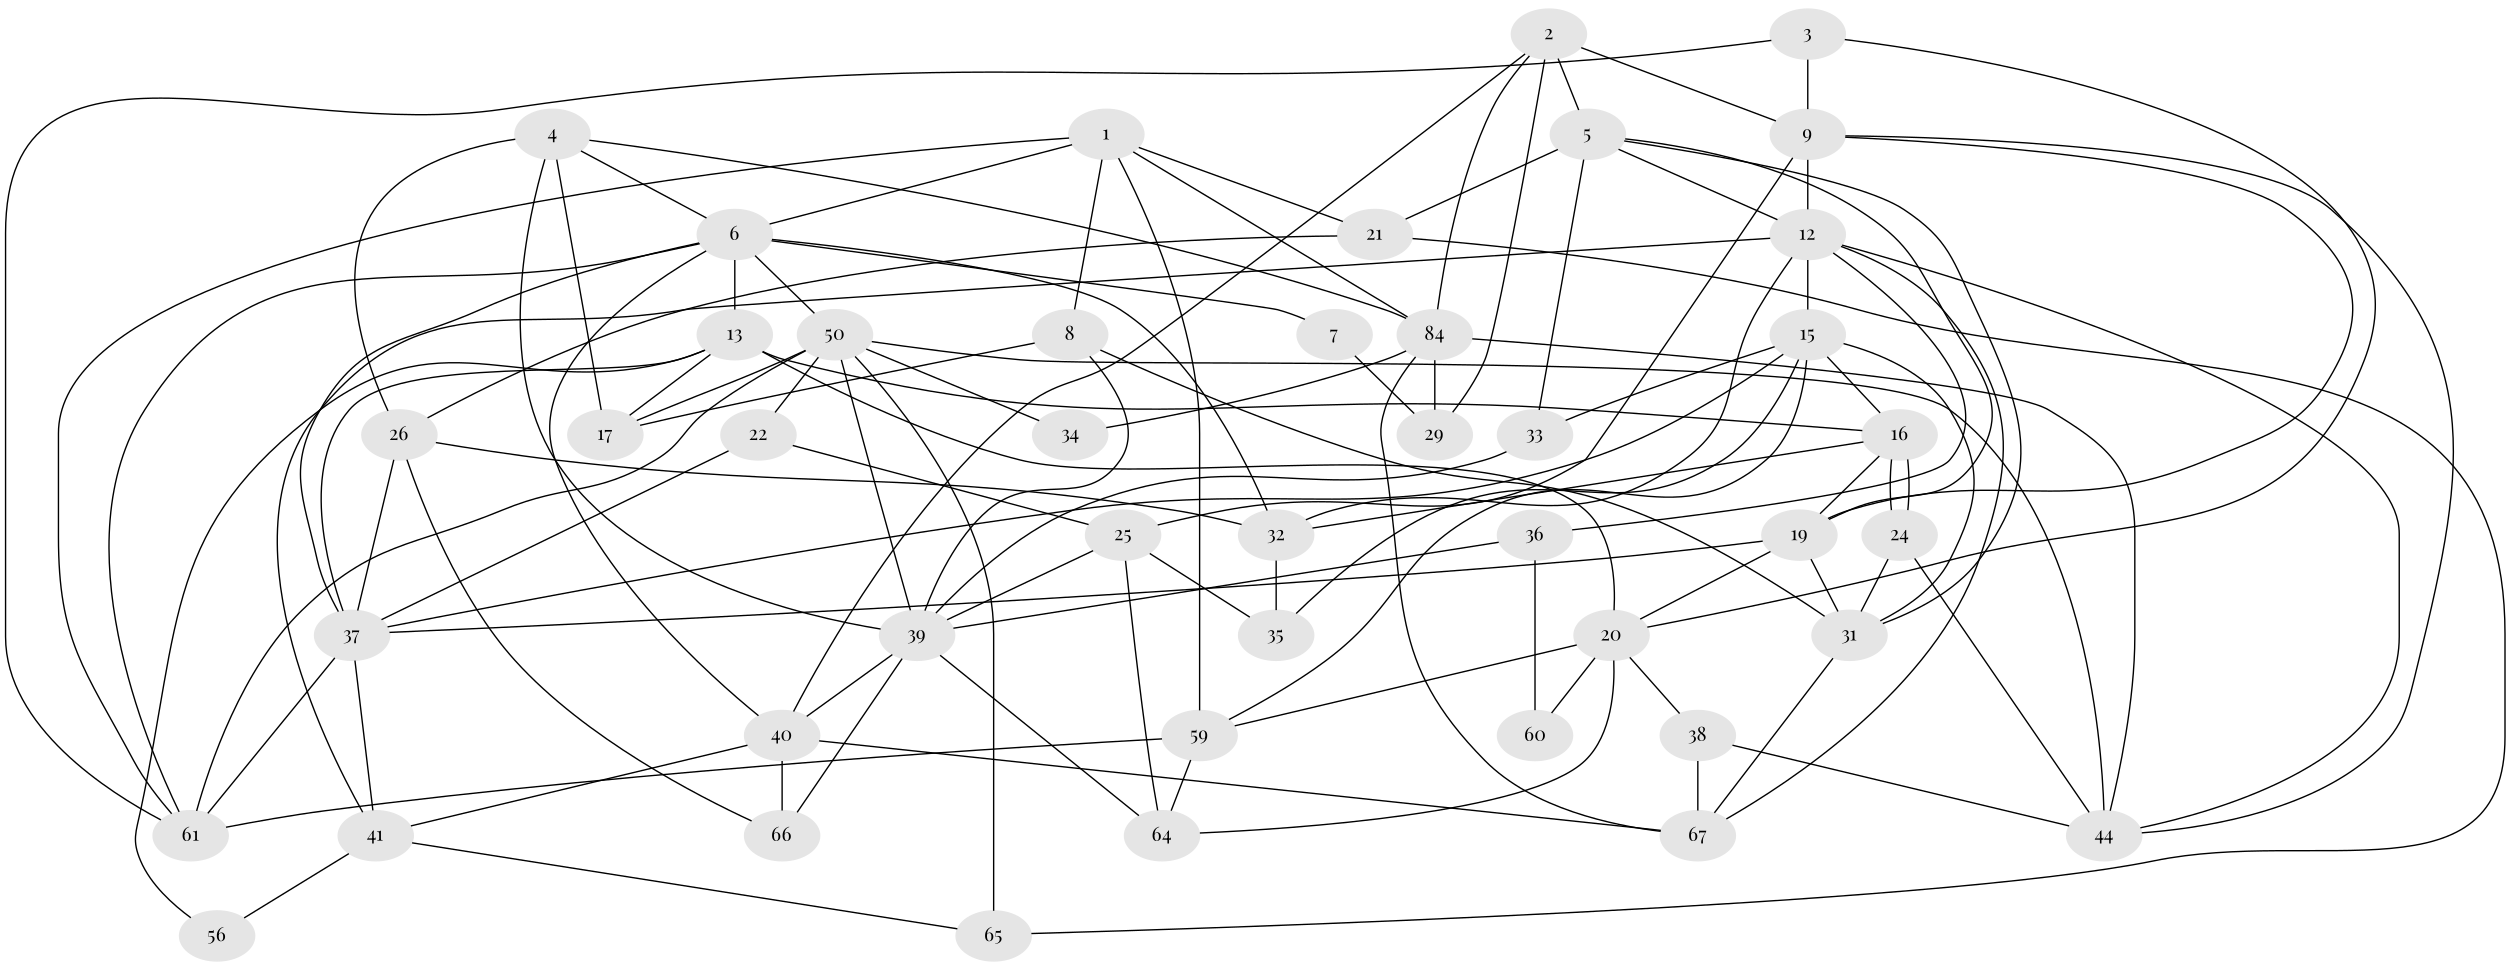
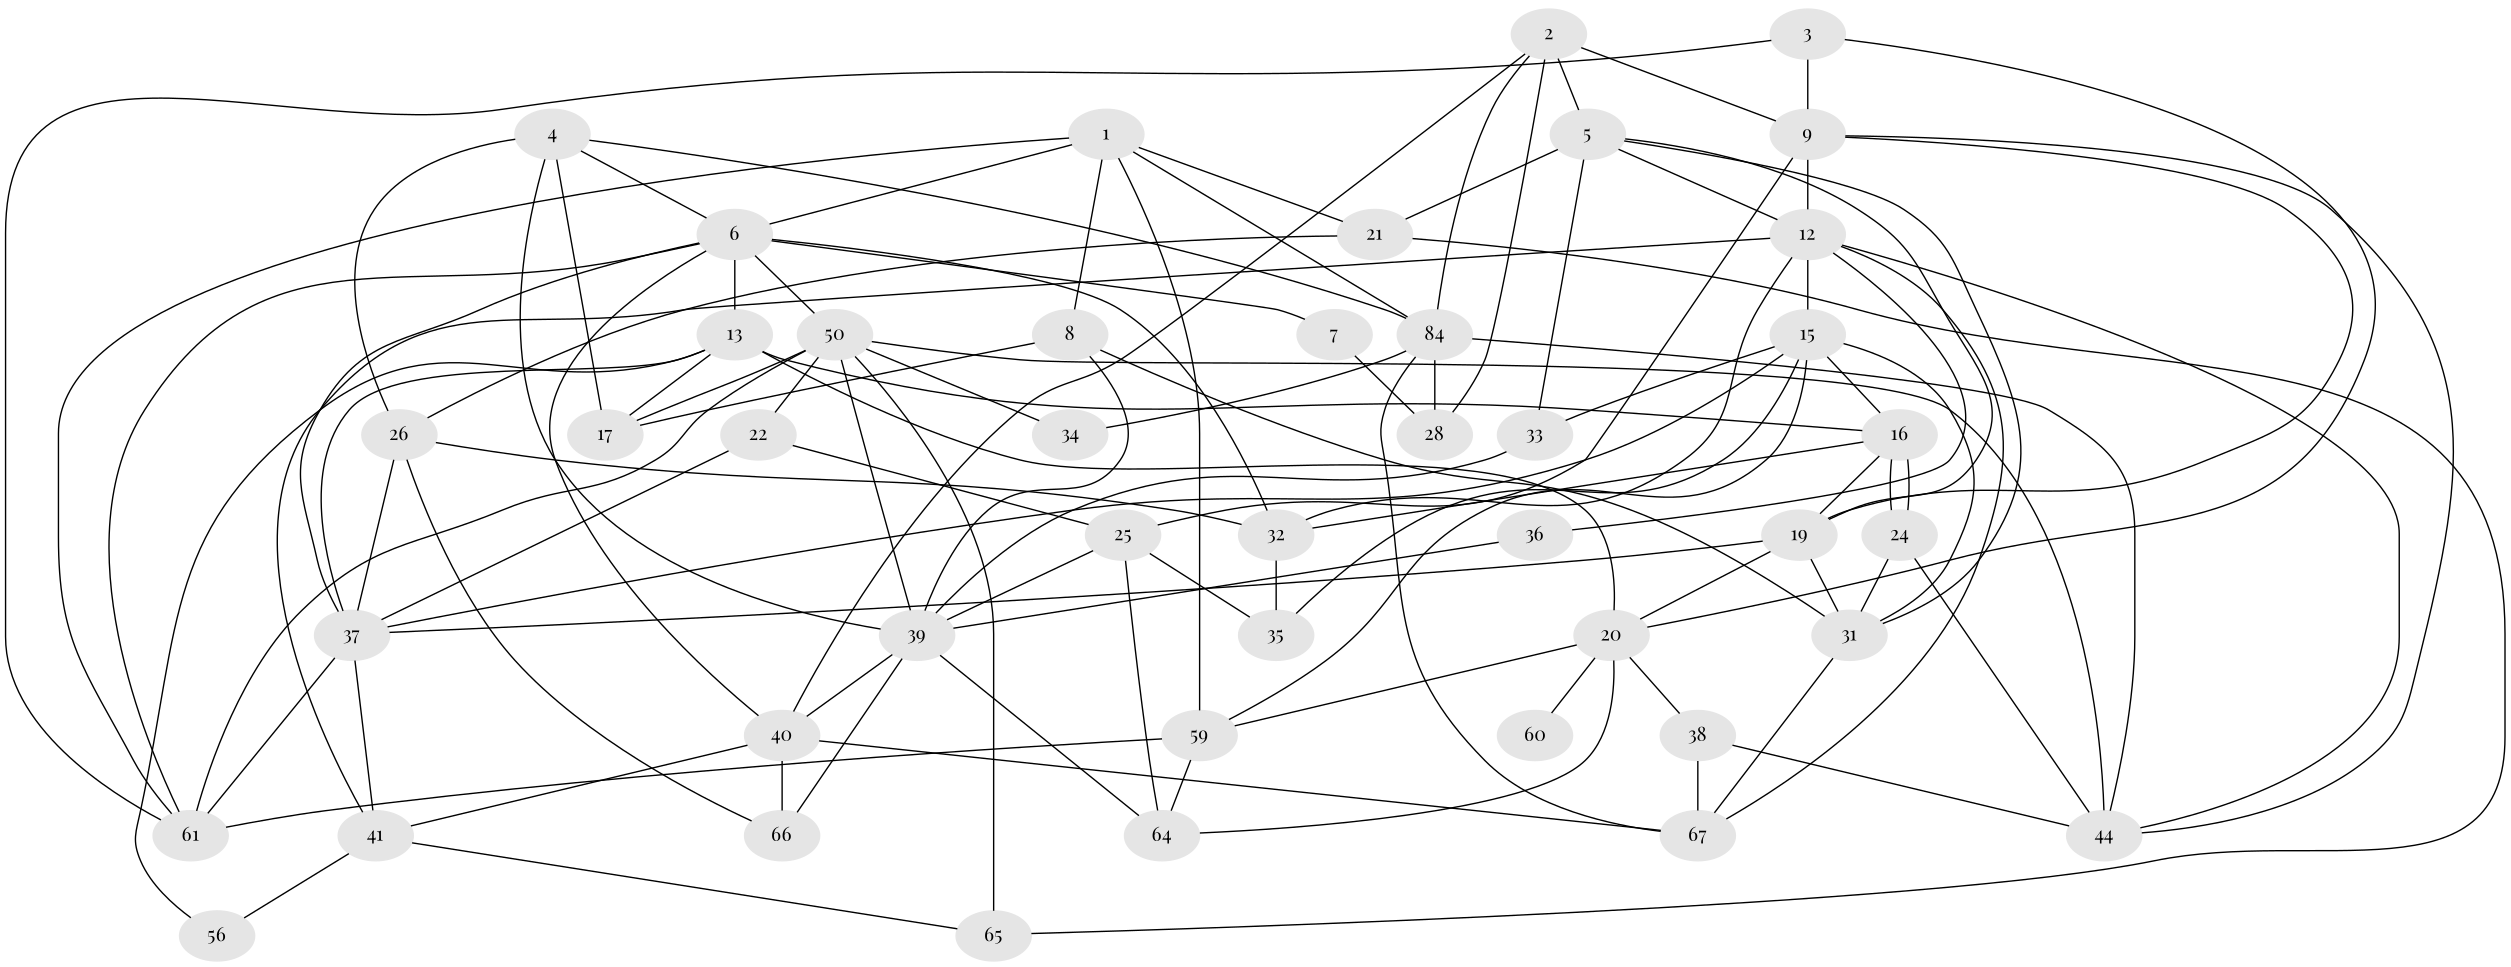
node "29": label "29" -> "28"
edge "36" -- "60": removed
